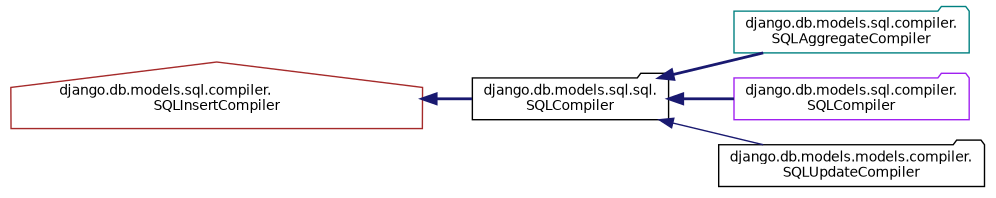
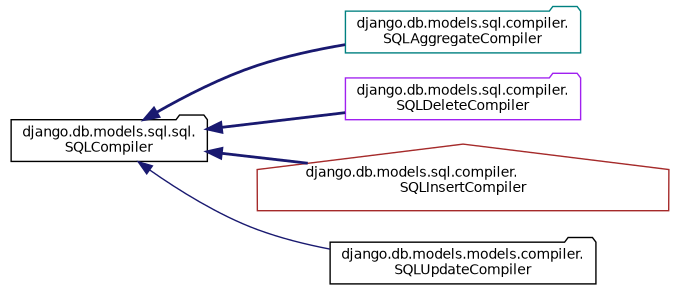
edge "django.db.models.sql.sql. SQLCompiler" -> "django.db.models.sql.compiler. SQLInsertCompiler": reversed
node "django.db.models.sql.compiler. SQLCompiler": label "django.db.models.sql.compiler. SQLCompiler" -> "django.db.models.sql.compiler. SQLDeleteCompiler"
